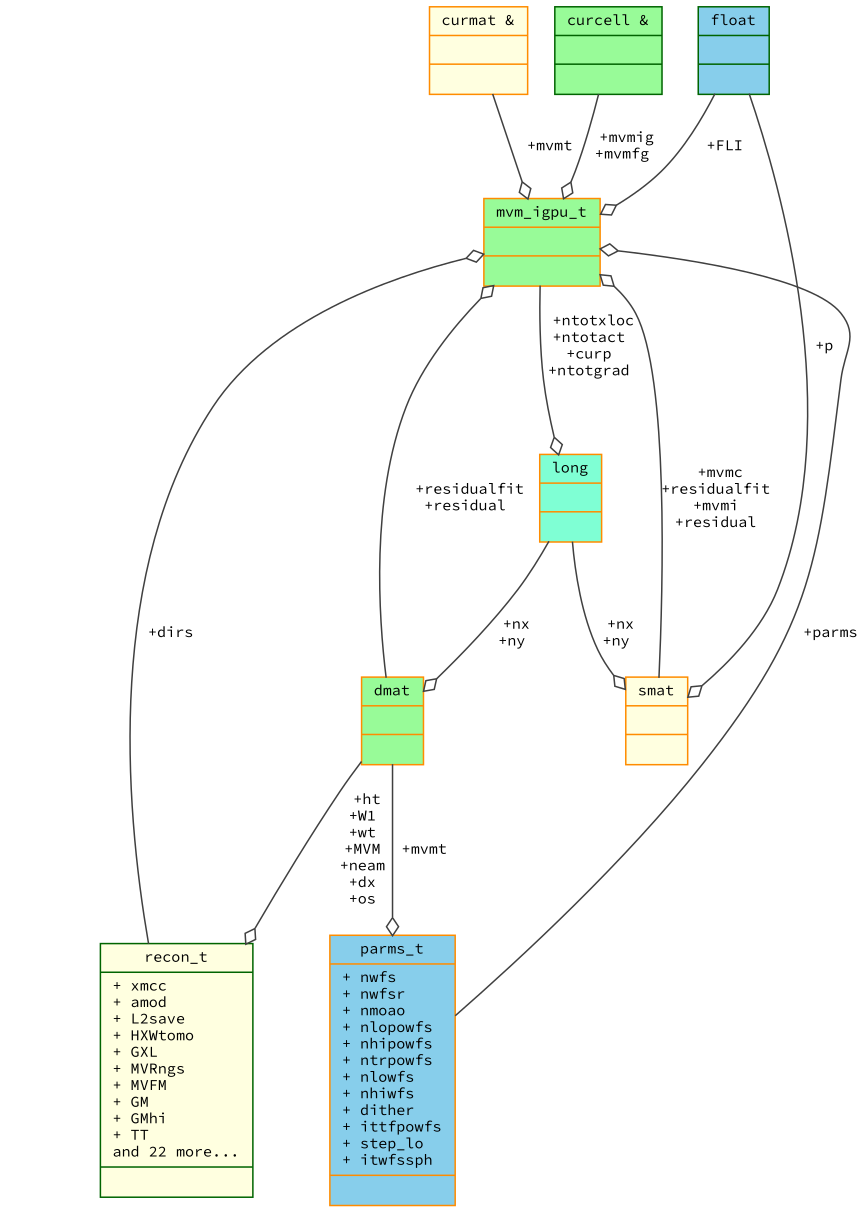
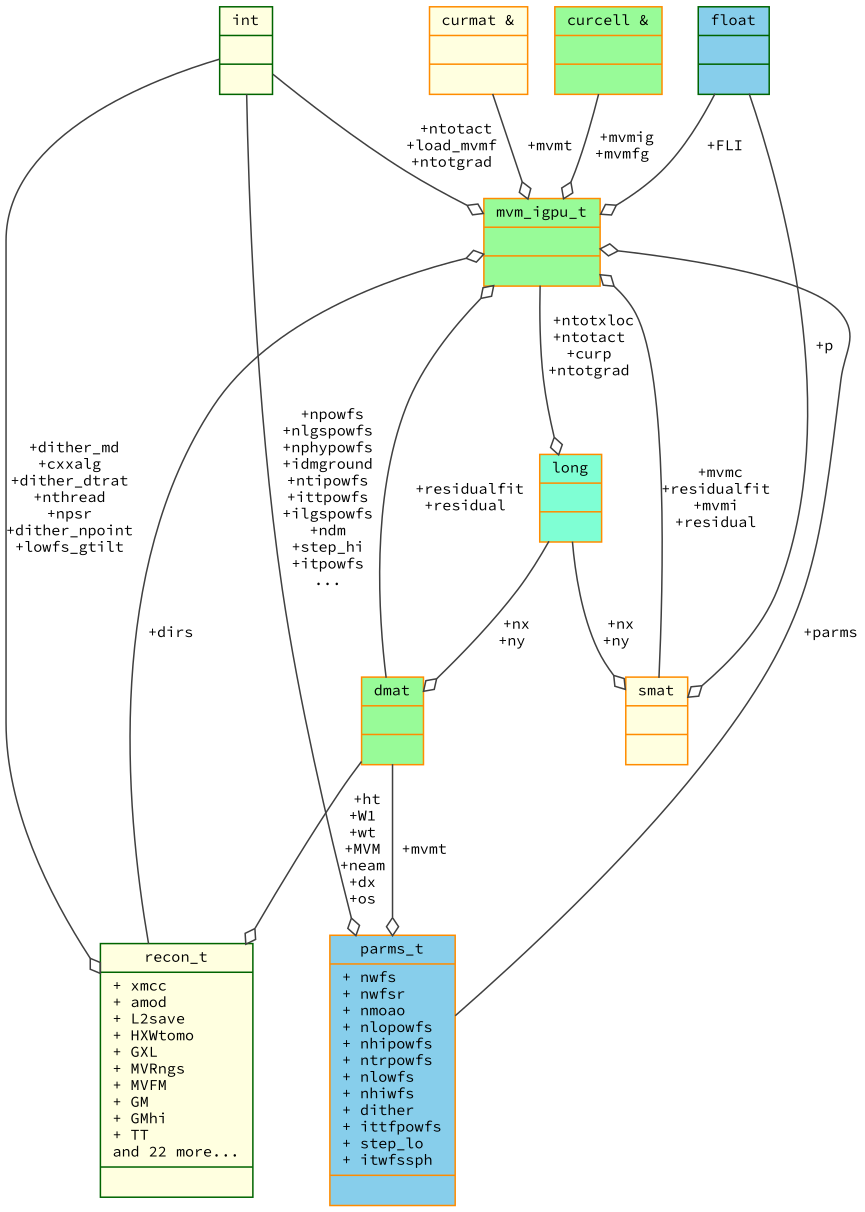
node "int": added
node "curcell &": color darkgreen -> darkorange
